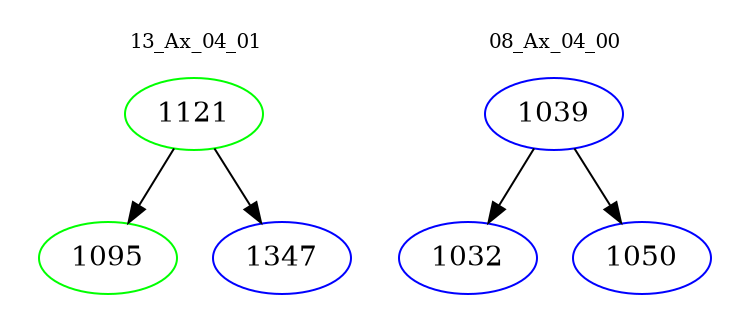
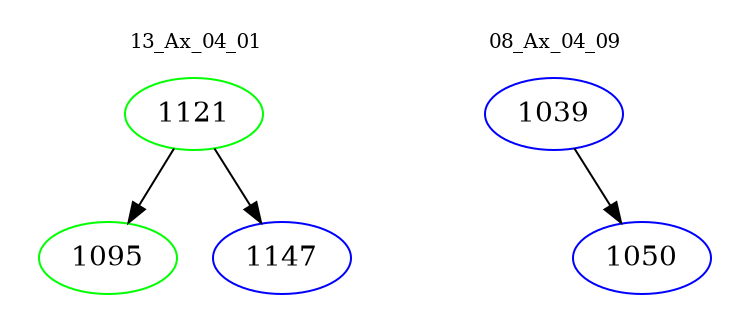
cluster "08_Ax_04_00": label "08_Ax_04_00" -> "08_Ax_04_09"
node "1347": label "1347" -> "1147"
node "1032": removed
